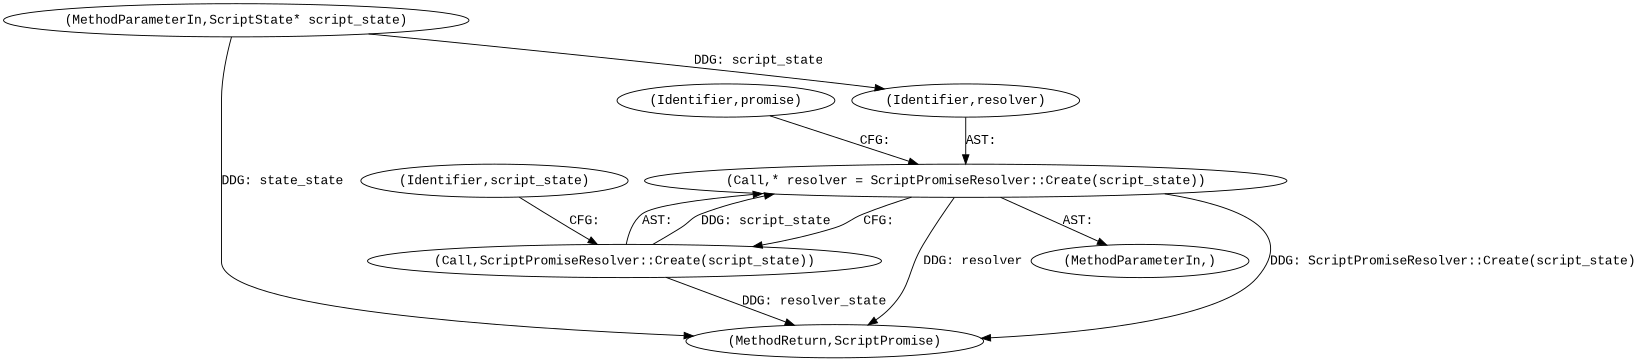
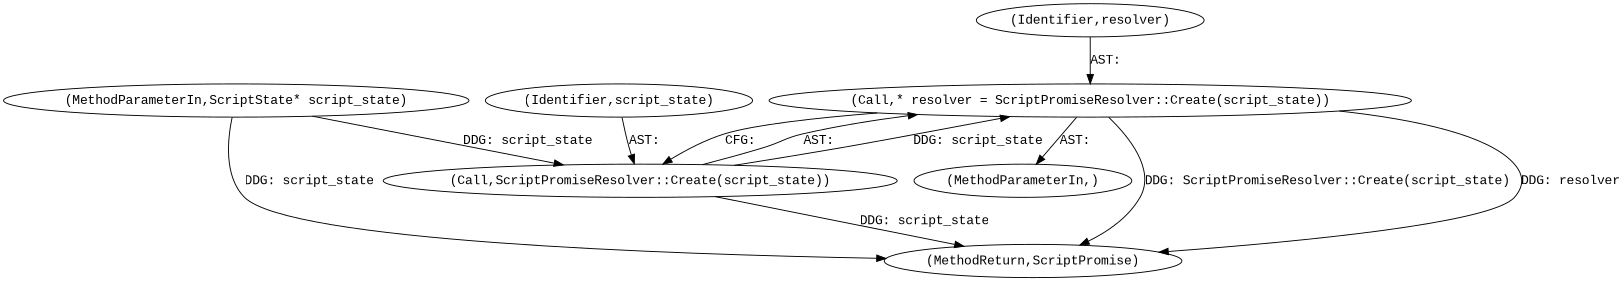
edge "(MethodParameterIn,ScriptState* script_state)" -> "(Identifier,resolver)": now "(MethodParameterIn,ScriptState* script_state)" -> "(Call,ScriptPromiseResolver::Create(script_state))"
node "(Identifier,promise)": removed
edge "(MethodParameterIn,ScriptState* script_state)" -> "(MethodReturn,ScriptPromise)": label "DDG: state_state" -> "DDG: script_state"
edge "(Identifier,script_state)" -> "(Call,ScriptPromiseResolver::Create(script_state))": label "CFG: " -> "AST: "
edge "(Call,ScriptPromiseResolver::Create(script_state))" -> "(MethodReturn,ScriptPromise)": label "DDG: resolver_state" -> "DDG: script_state"
